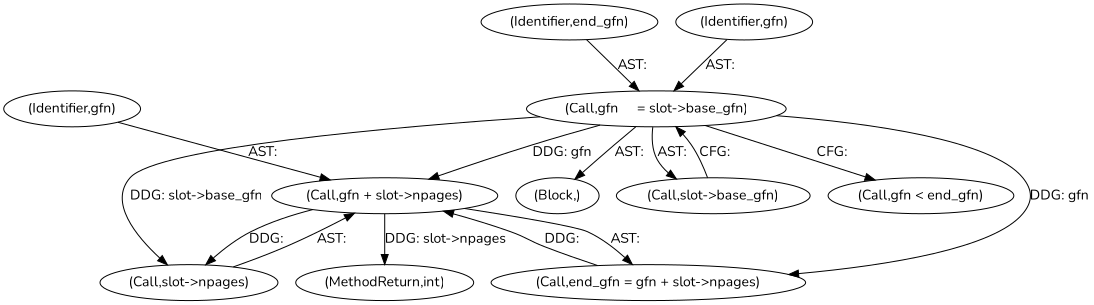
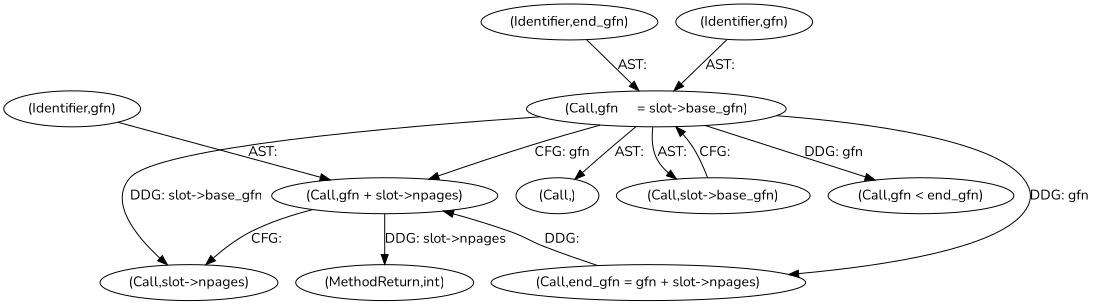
edge "(Call,gfn     = slot->base_gfn)" -> "(Call,gfn + slot->npages)": label "DDG: gfn" -> "CFG: gfn"
edge "(Call,gfn     = slot->base_gfn)" -> "(Call,gfn < end_gfn)": label "CFG: " -> "DDG: gfn"
node "(Block,)": label "(Block,)" -> "(Call,)"
edge "(Call,gfn + slot->npages)" -> "(Call,end_gfn = gfn + slot->npages)": removed, label "AST:"
edge "(Call,gfn + slot->npages)" -> "(Call,slot->npages)": label "DDG: " -> "CFG: "
edge "(Call,slot->npages)" -> "(Call,gfn + slot->npages)": removed, label "AST:"
